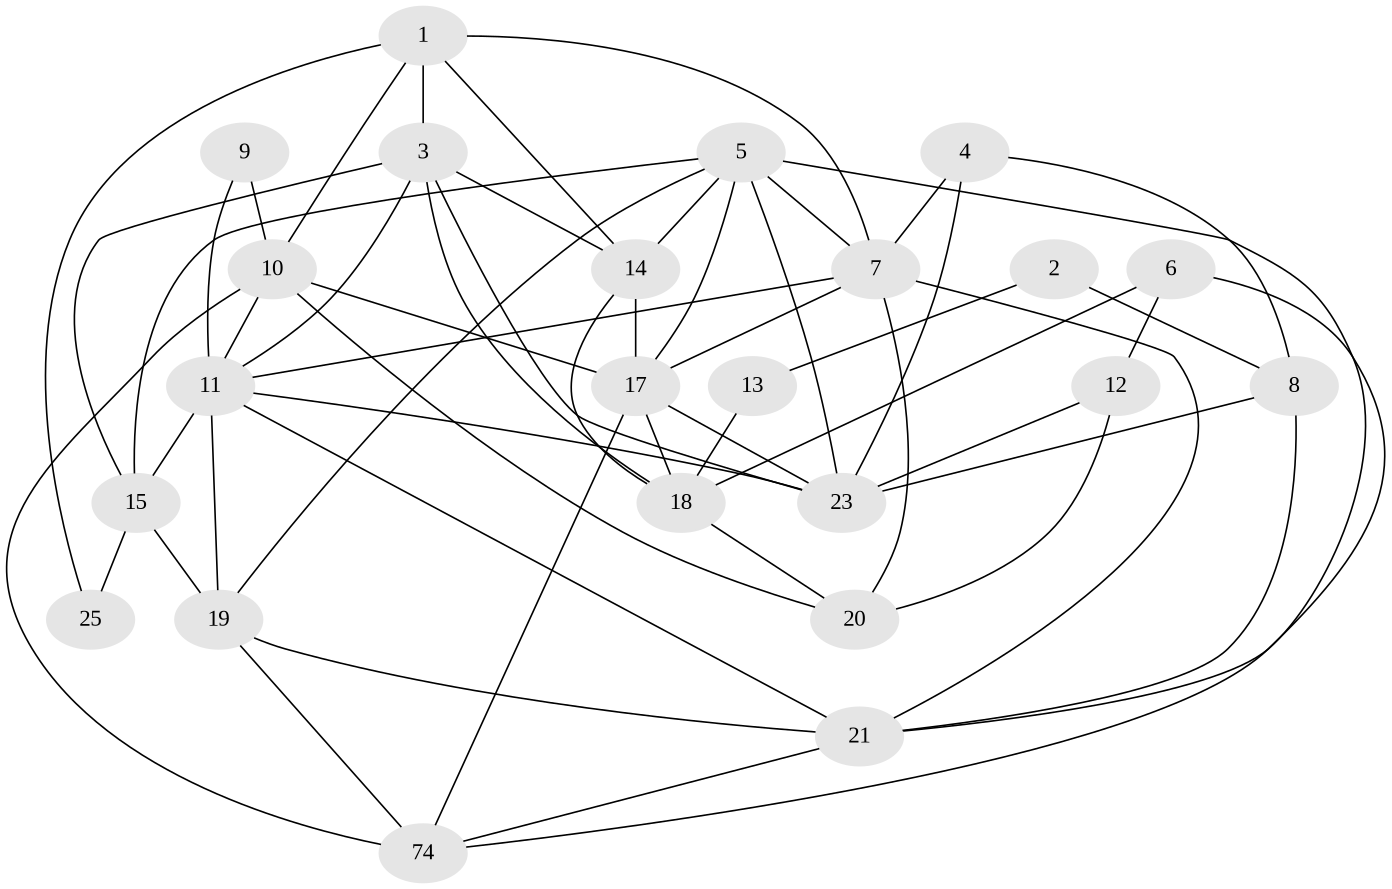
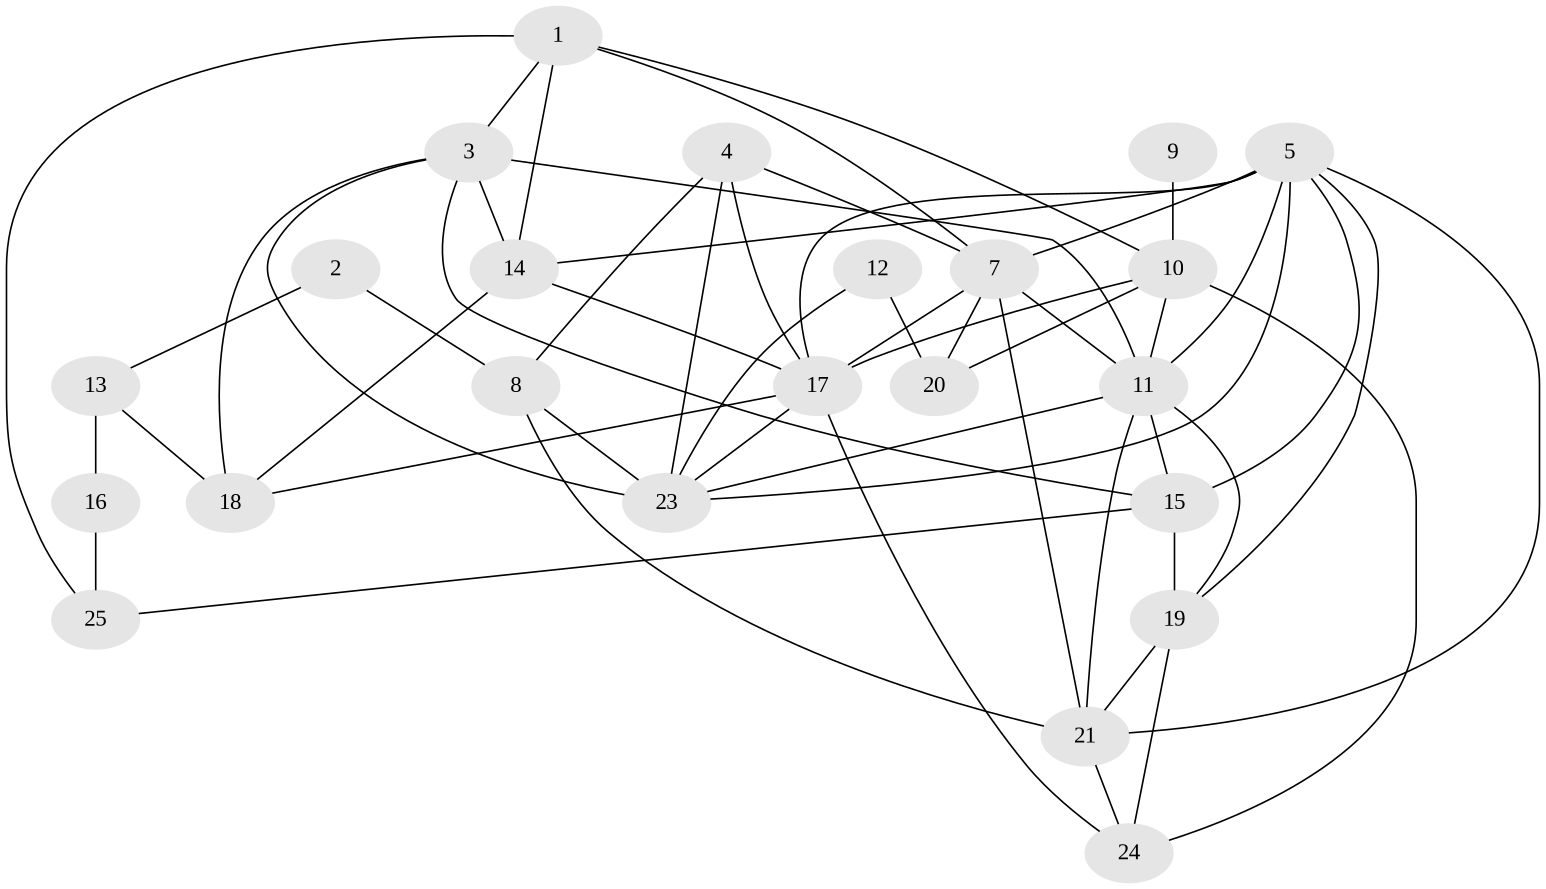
edge "9" -- "11": now "5" -- "11"
node "6": removed
edge "4" -- "17": added
node "16": added
edge "18" -- "20": removed
node "74": label "74" -> "24"
